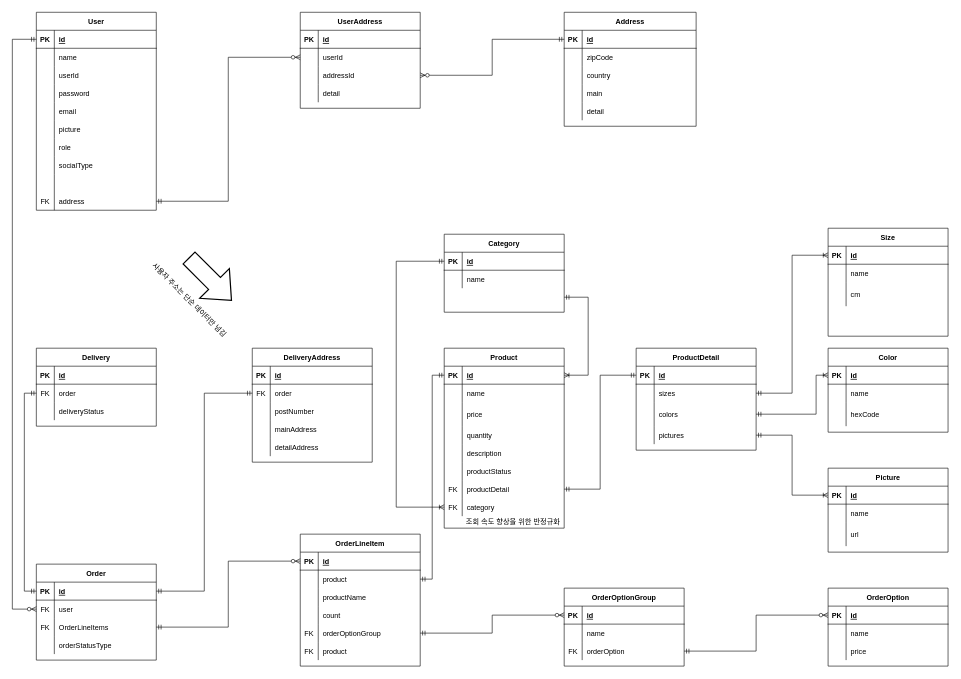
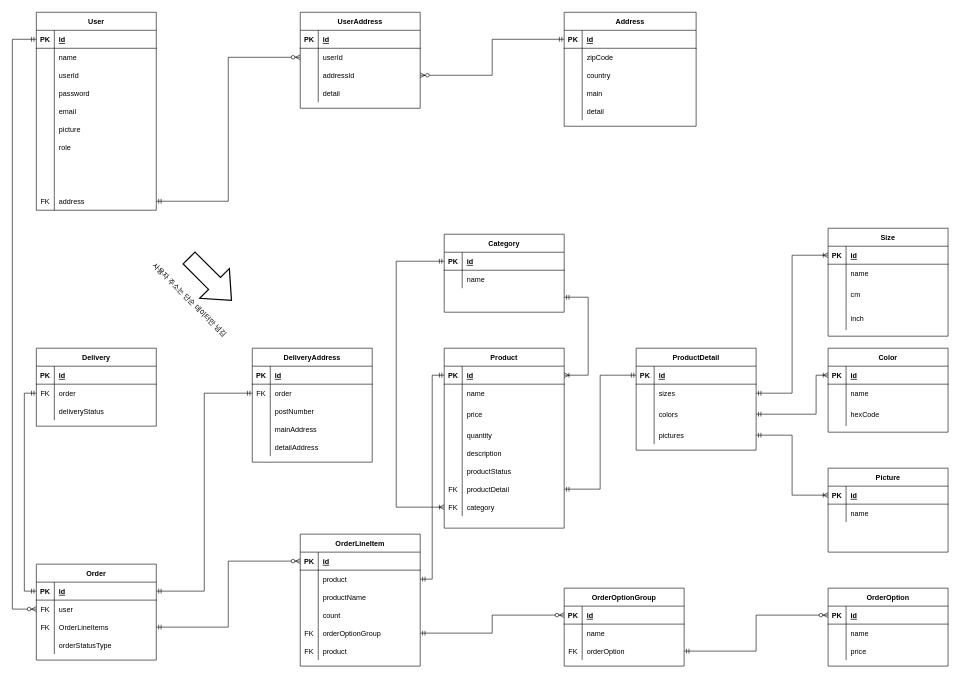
node "socialType": removed
node "inch": added
node "조회 속도 향상을 위한 반정규화": removed
node "url": removed
